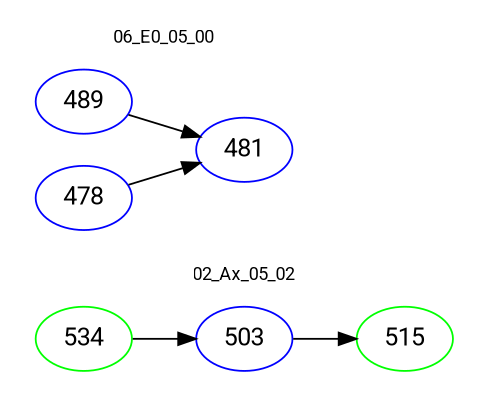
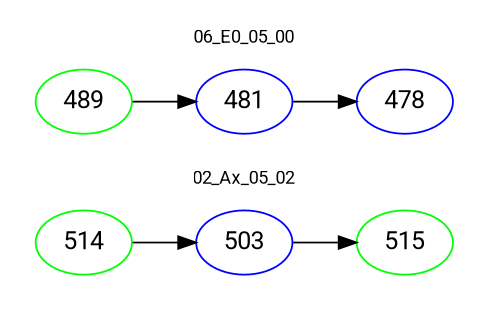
node "489": color blue -> green
edge "478" -> "481": reversed
node "534": label "534" -> "514"
